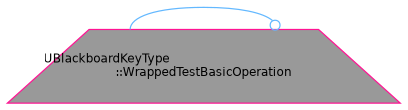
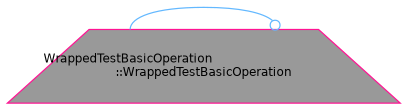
node "UBlackboardKeyType ::WrappedTestBasicOperation": label "UBlackboardKeyType ::WrappedTestBasicOperation" -> "WrappedTestBasicOperation ::WrappedTestBasicOperation"
